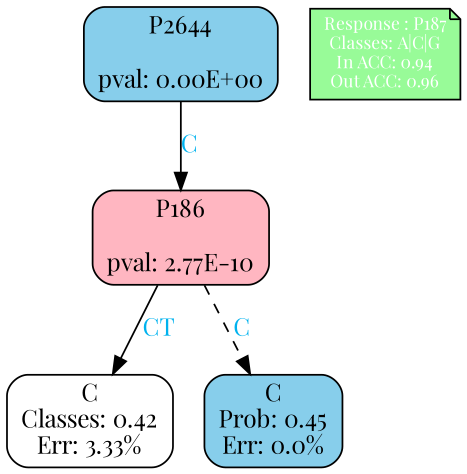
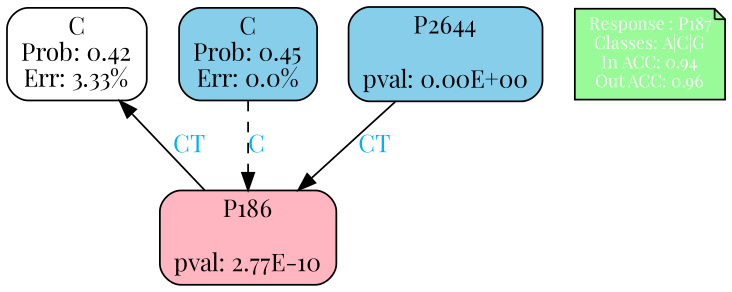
edge "P2644 pval: 0.00E+00" -> "P186 pval: 2.77E-10": label "C" -> "CT"
edge "P186 pval: 2.77E-10" -> "C Prob: 0.45 Err: 0.0%": reversed
node "C Classes: 0.42 Err: 3.33%": label "C Classes: 0.42 Err: 3.33%" -> "C Prob: 0.42 Err: 3.33%"
